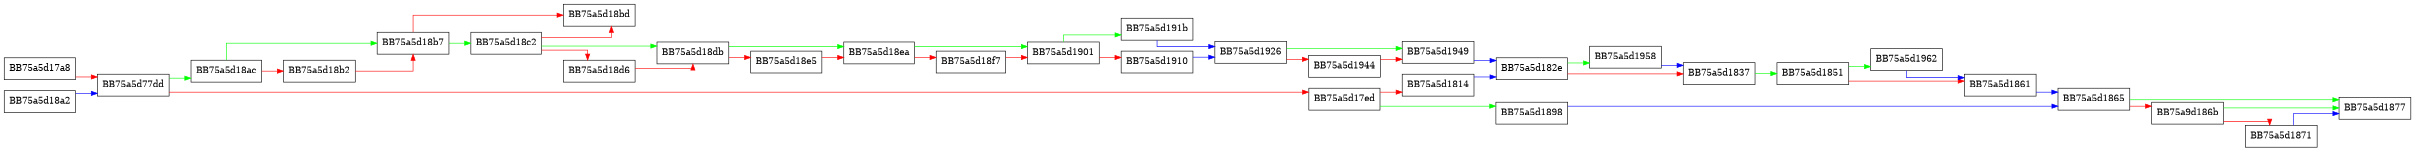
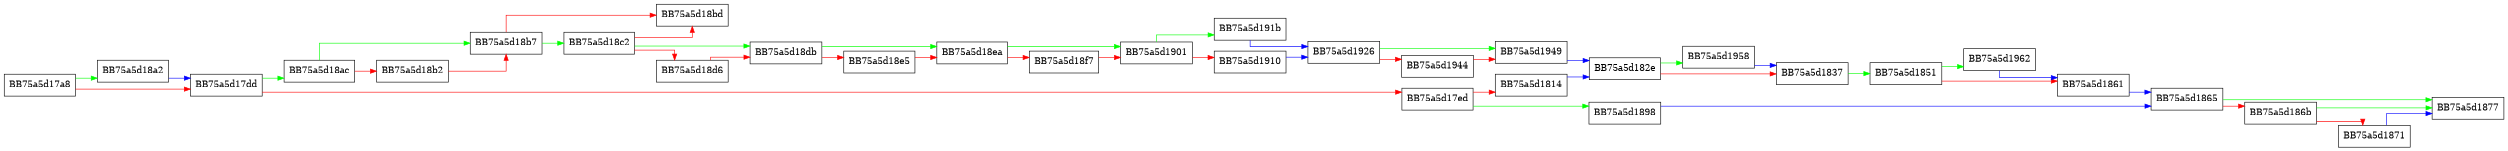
edge "BB75a5d17a8" -> "BB75a5d18a2": added
node "BB75a5d77dd": label "BB75a5d77dd" -> "BB75a5d17dd"
node "BB75a9d186b": label "BB75a9d186b" -> "BB75a5d186b"
